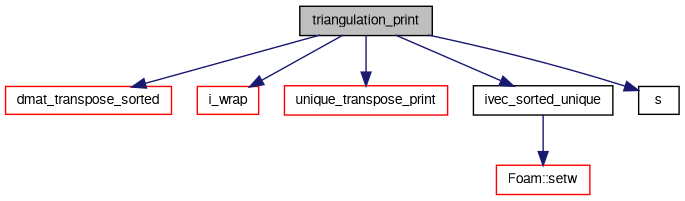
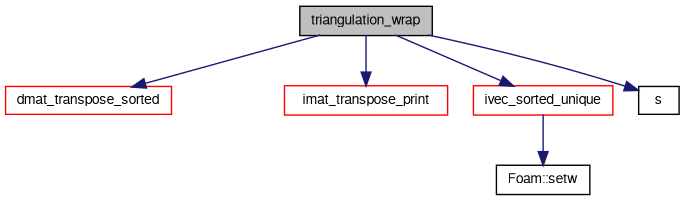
node "triangulation_print": label "triangulation_print" -> "triangulation_wrap"
node "i_wrap": removed
node "unique_transpose_print": label "unique_transpose_print" -> "imat_transpose_print"
node "ivec_sorted_unique": color black -> red
node "Foam::setw": color red -> black
